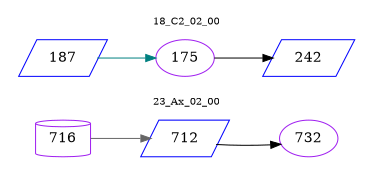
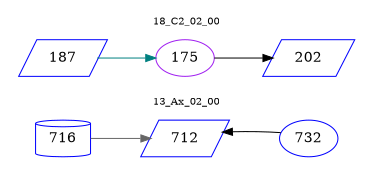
node "242": label "242" -> "202"
cluster "23_Ax_02_00": label "23_Ax_02_00" -> "13_Ax_02_00"
node "716": color purple -> blue
node "732": color purple -> blue
edge "712" -> "732": reversed
